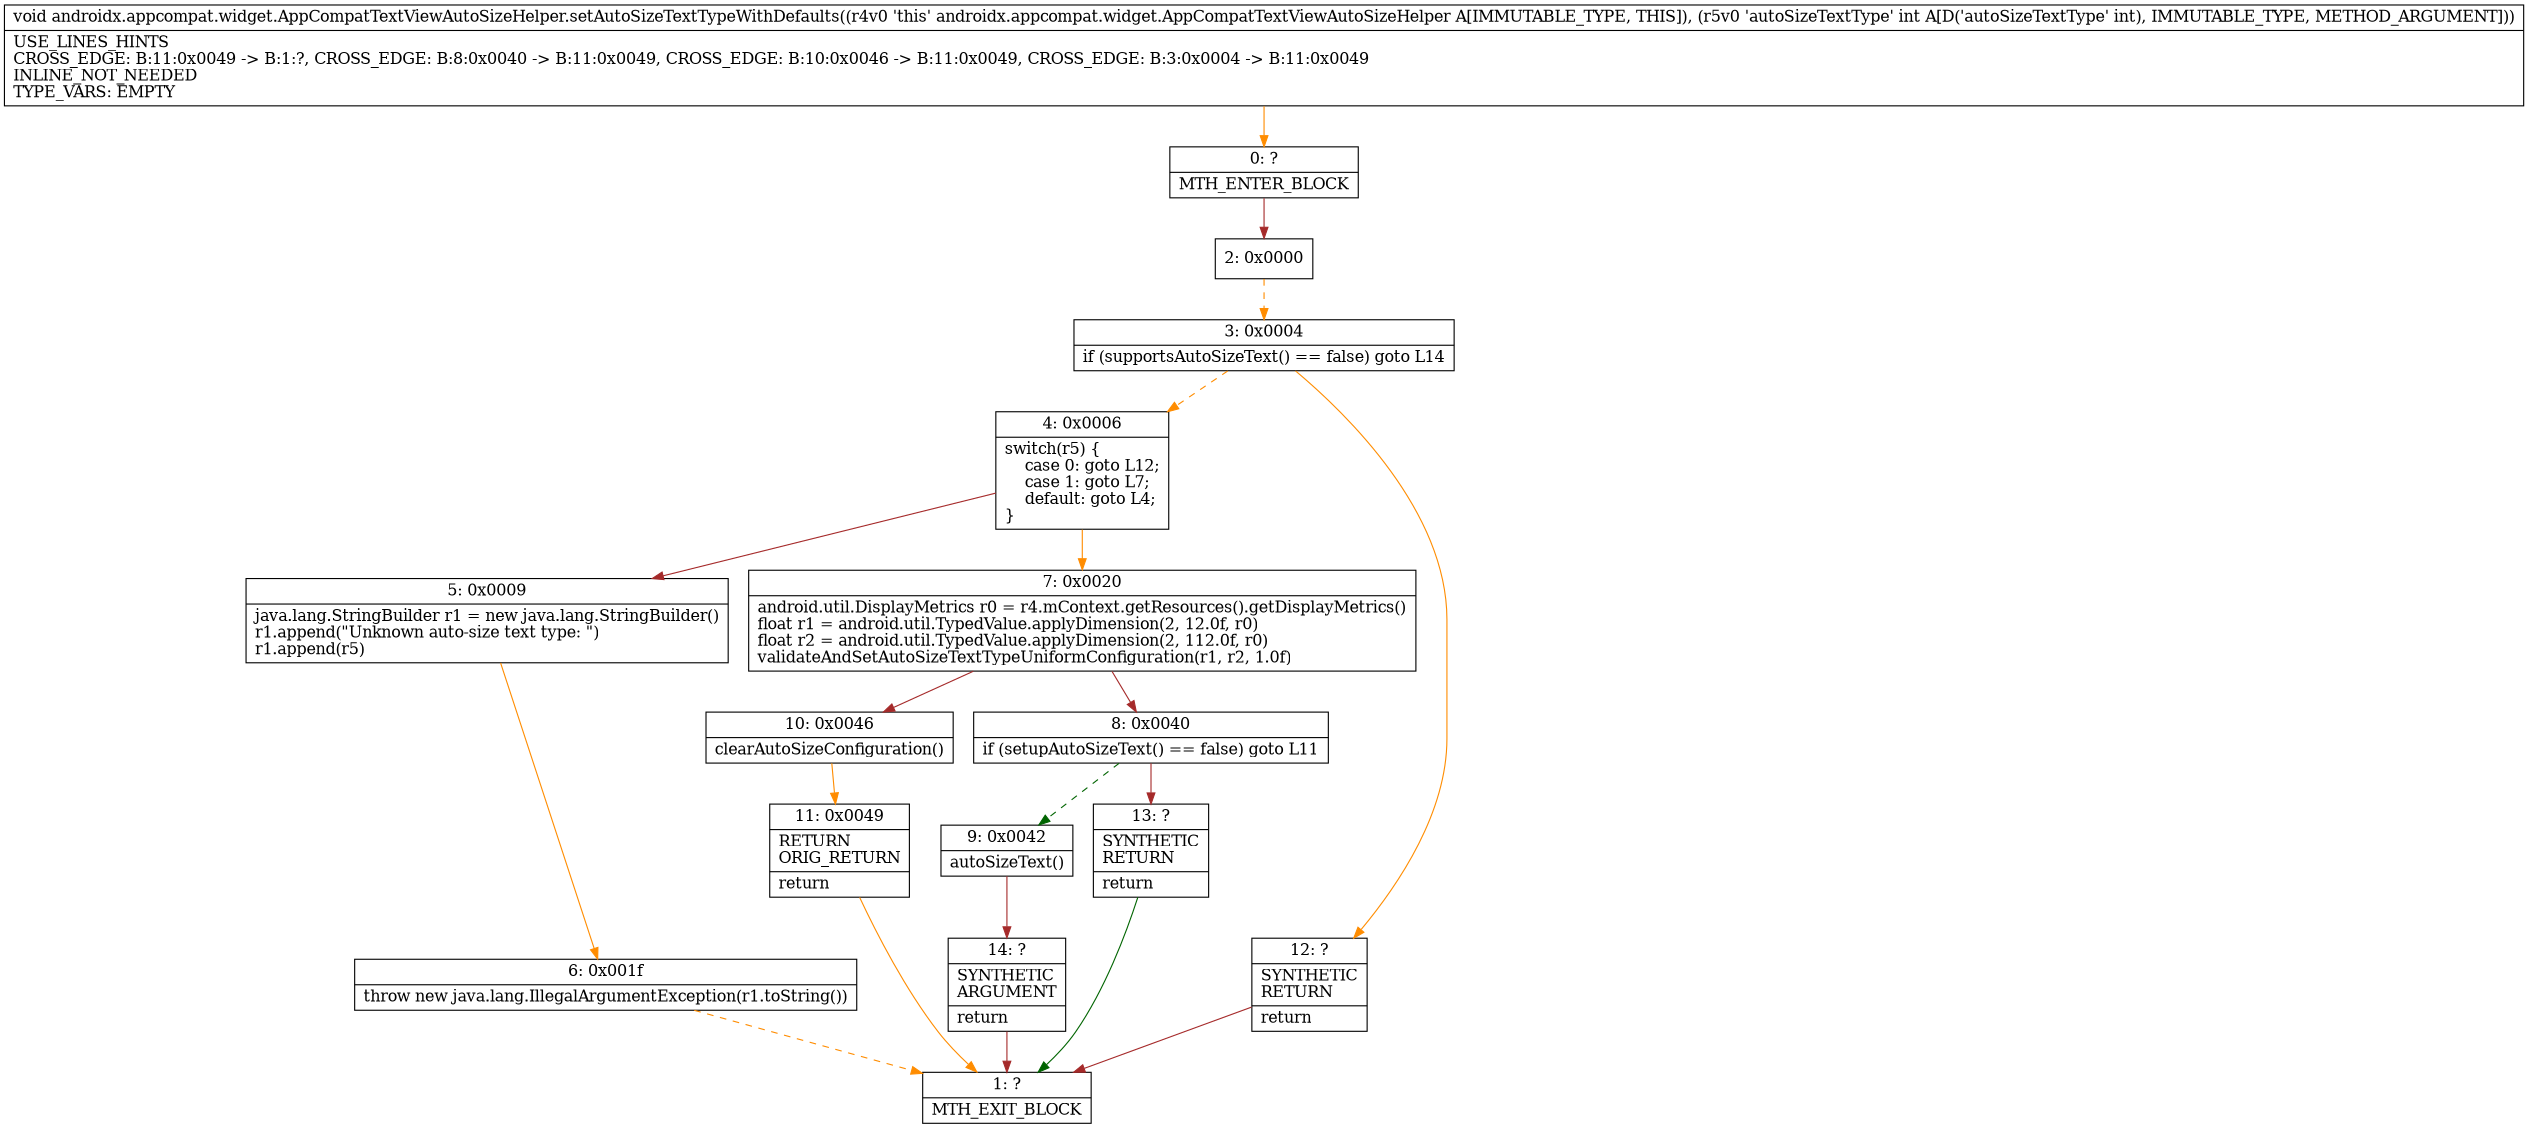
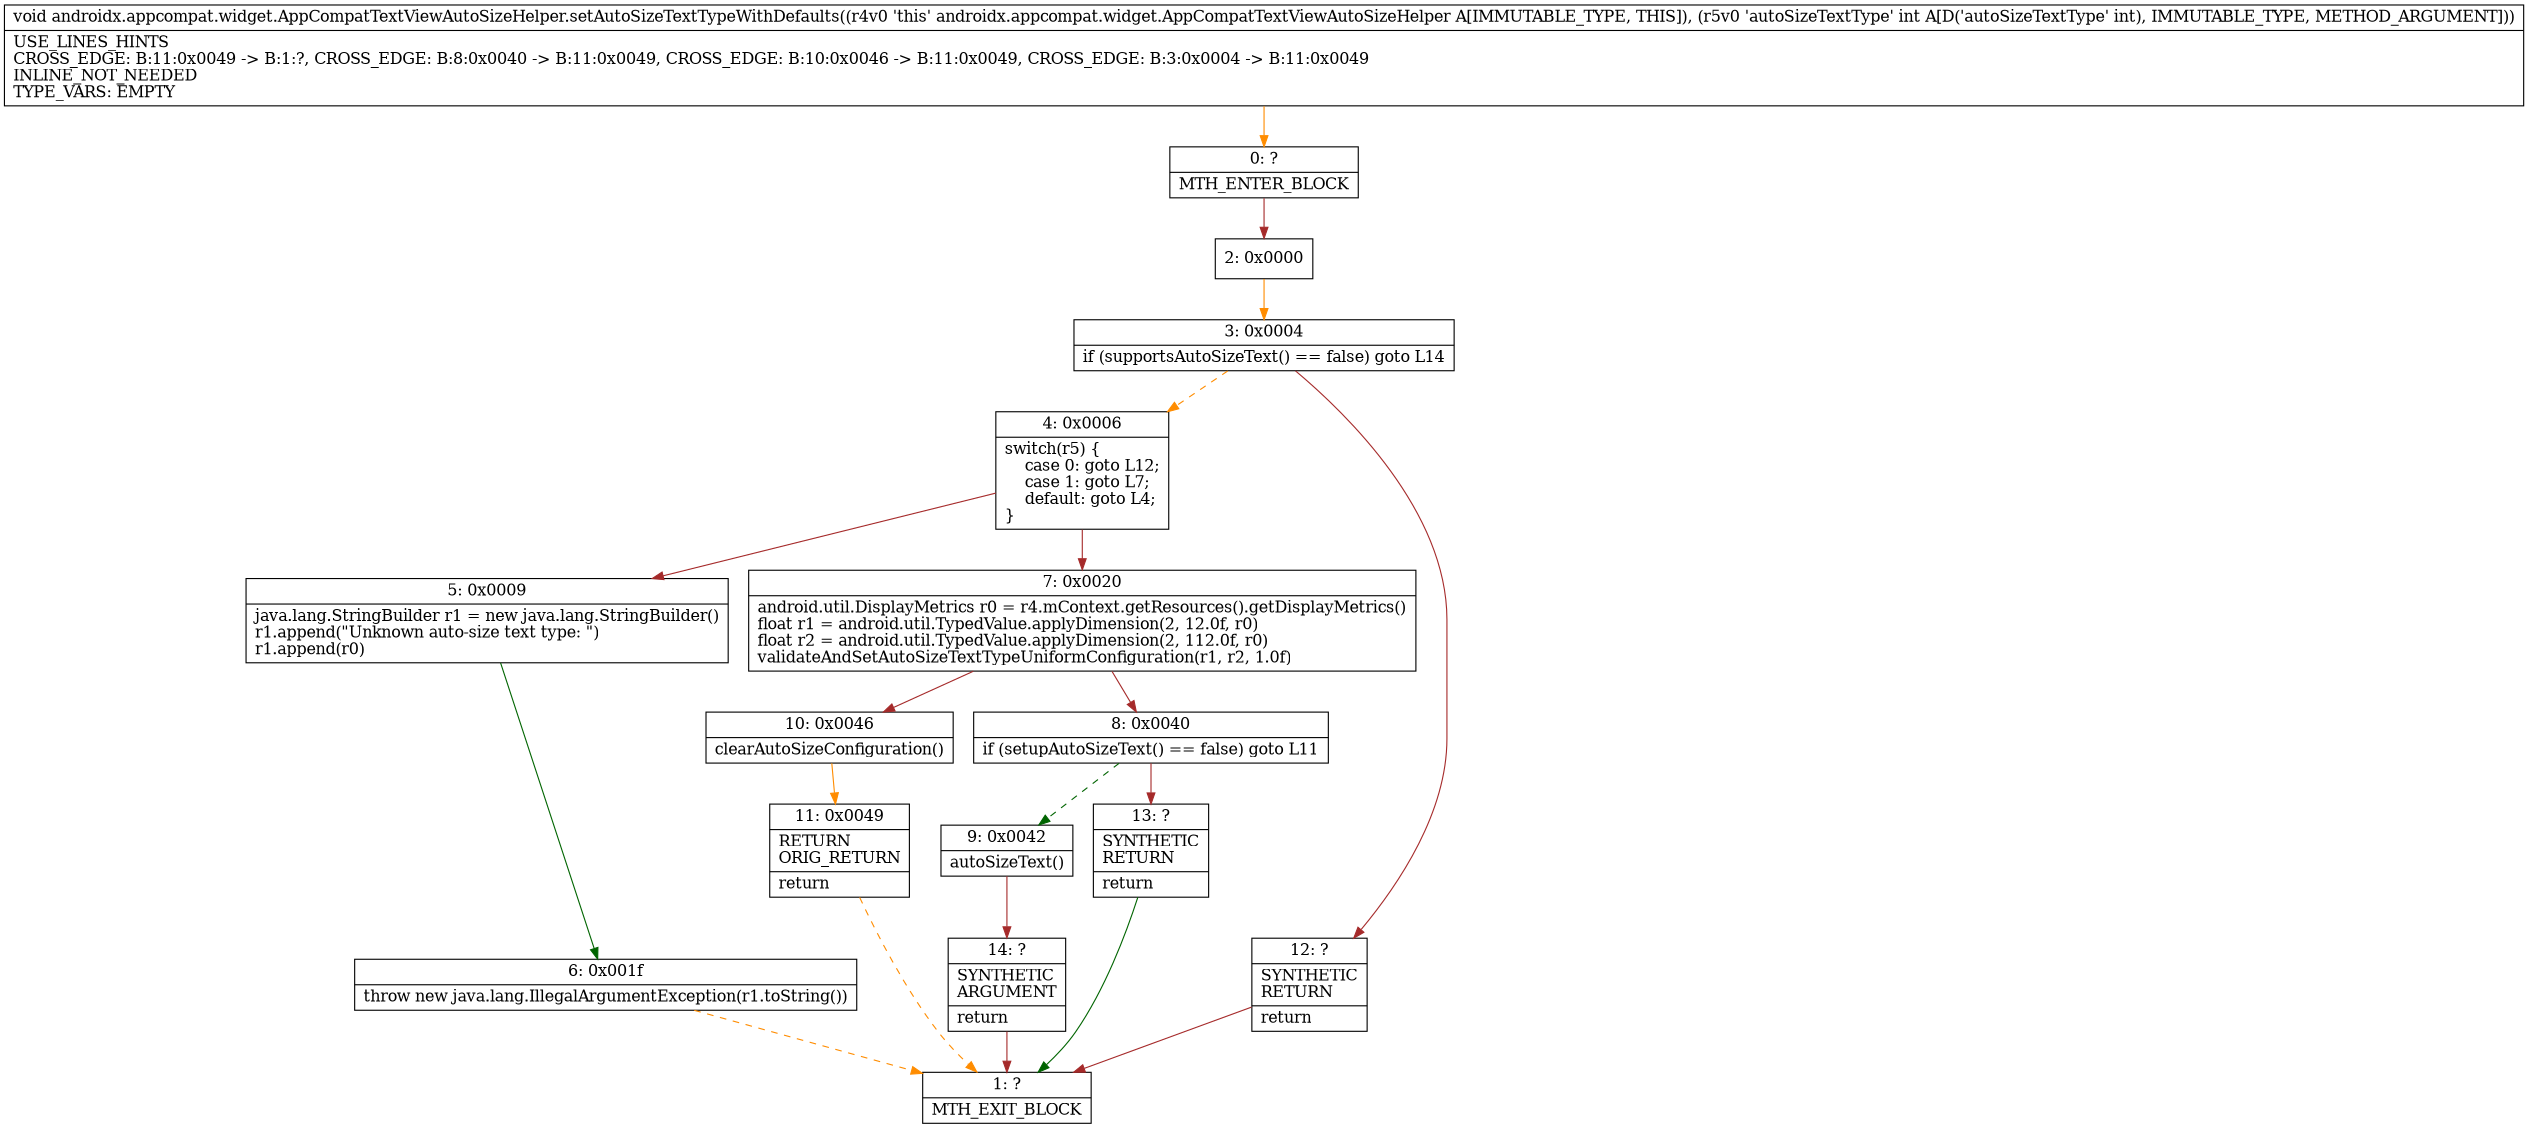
edge "2: 0x0000" -> "3: 0x0004": style dashed -> solid
edge "4: 0x0006" -> "7: 0x0020": color darkorange -> brown
edge "3: 0x0004" -> "12: ?": color darkorange -> brown
node "5: 0x0009": text "r1.append(r5)" -> "r1.append(r0)"
edge "5: 0x0009" -> "6: 0x001f": color darkorange -> darkgreen
edge "11: 0x0049" -> "1: ?": style solid -> dashed
